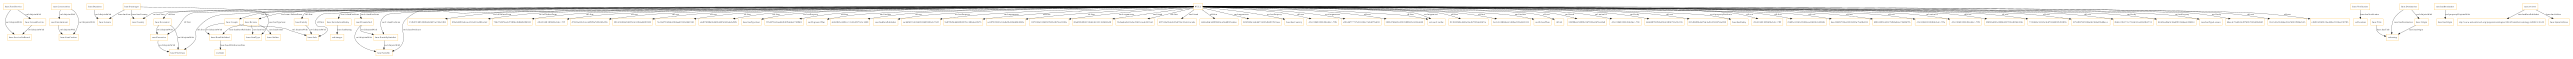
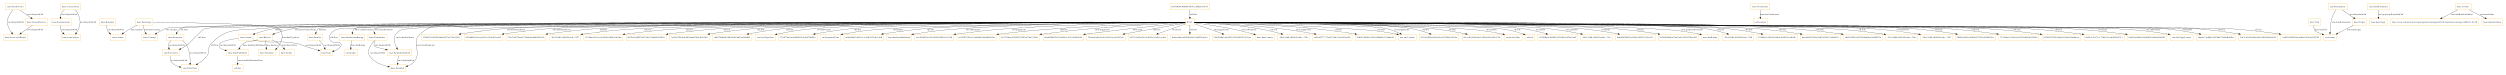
edge "NULL" -> "9e87f8d9e4668853870cc286abe0f675": reversed
